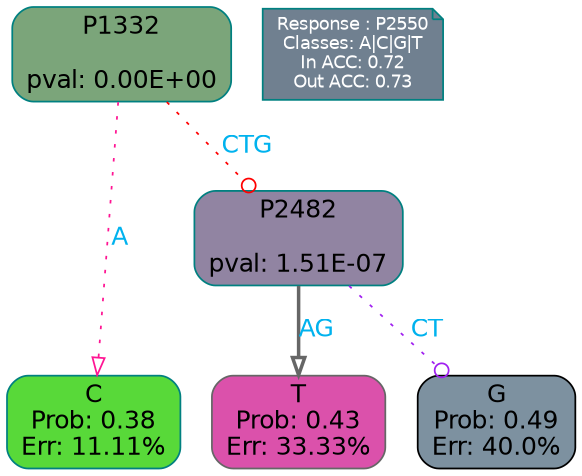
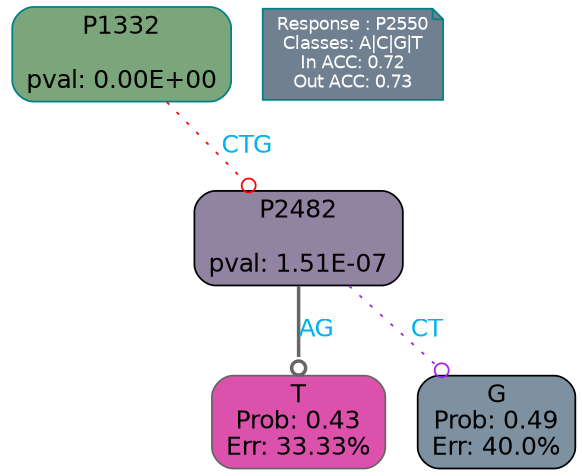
node "P2482 pval: 1.51E-07": color teal -> black
edge "P2482 pval: 1.51E-07" -> "T Prob: 0.43 Err: 33.33%": arrowhead onormal -> odot
node "C Prob: 0.38 Err: 11.11%": removed
